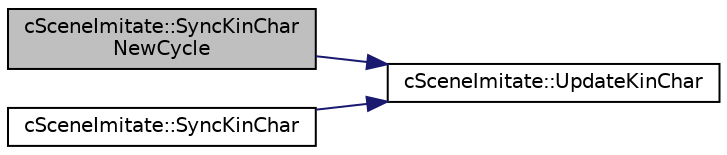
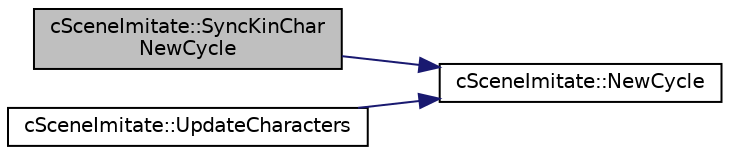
node "cSceneImitate::UpdateKinChar": label "cSceneImitate::UpdateKinChar" -> "cSceneImitate::NewCycle"
node "cSceneImitate::SyncKinChar": label "cSceneImitate::SyncKinChar" -> "cSceneImitate::UpdateCharacters"
